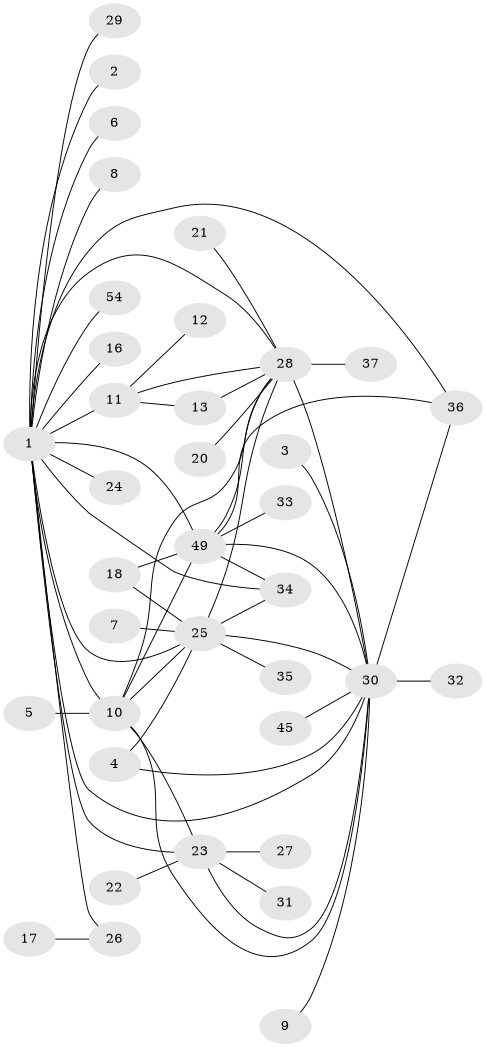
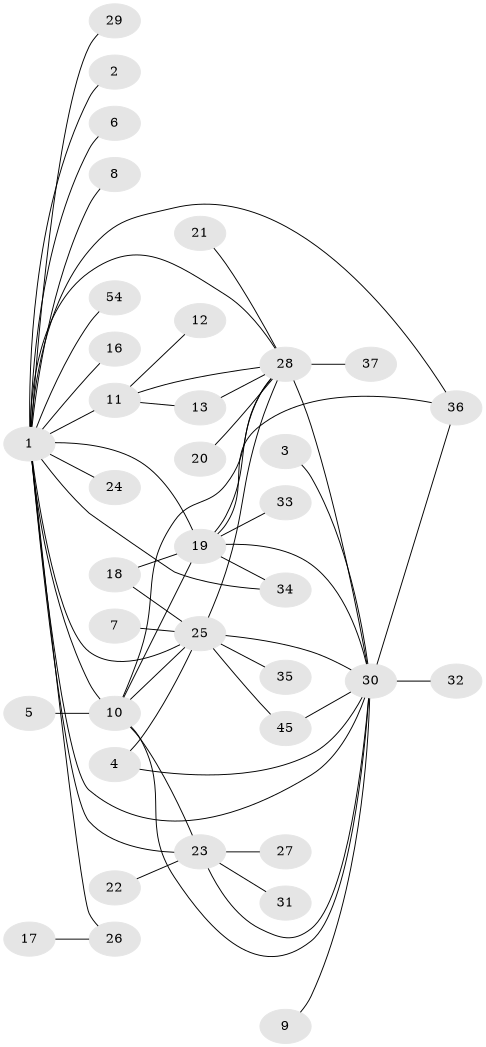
node "49": label "49" -> "19"
edge "34" -- "25": now "45" -- "25"
